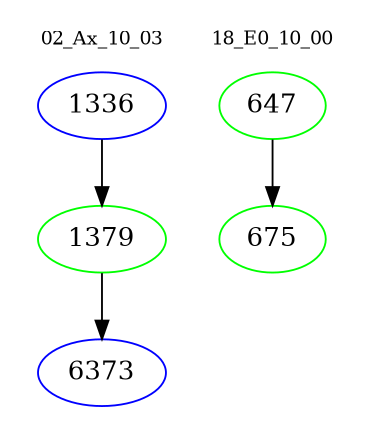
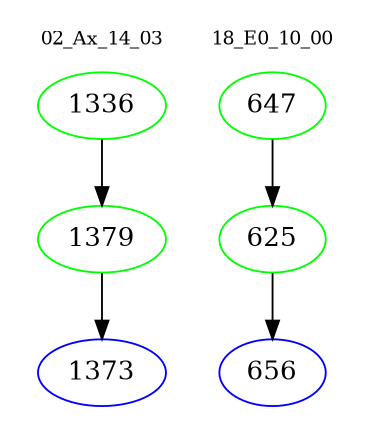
cluster "02_Ax_10_03": label "02_Ax_10_03" -> "02_Ax_14_03"
node "1336": color blue -> green
node "675": label "675" -> "625"
node "6373": label "6373" -> "1373"
node "656": added
